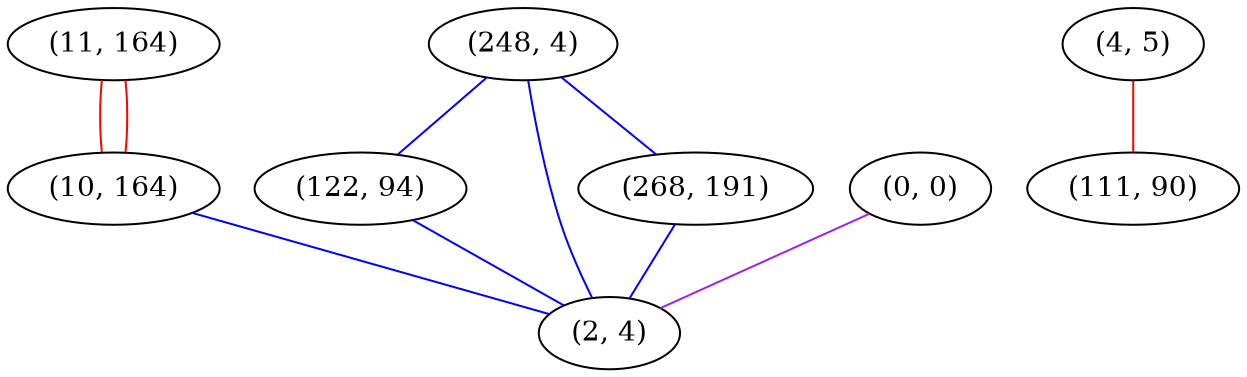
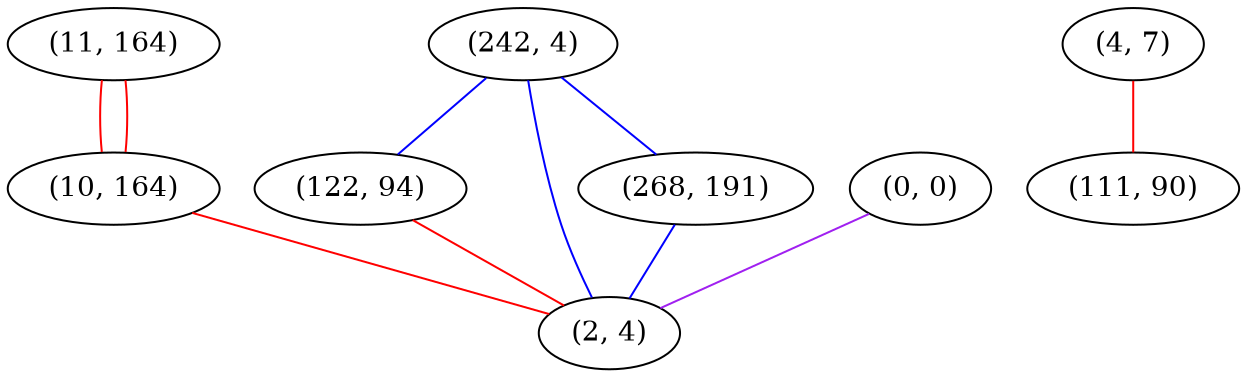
node "(248, 4)": label "(248, 4)" -> "(242, 4)"
node "(4, 5)": label "(4, 5)" -> "(4, 7)"
edge "(10, 164)" -- "(2, 4)": color blue -> red
edge "(122, 94)" -- "(2, 4)": color blue -> red
